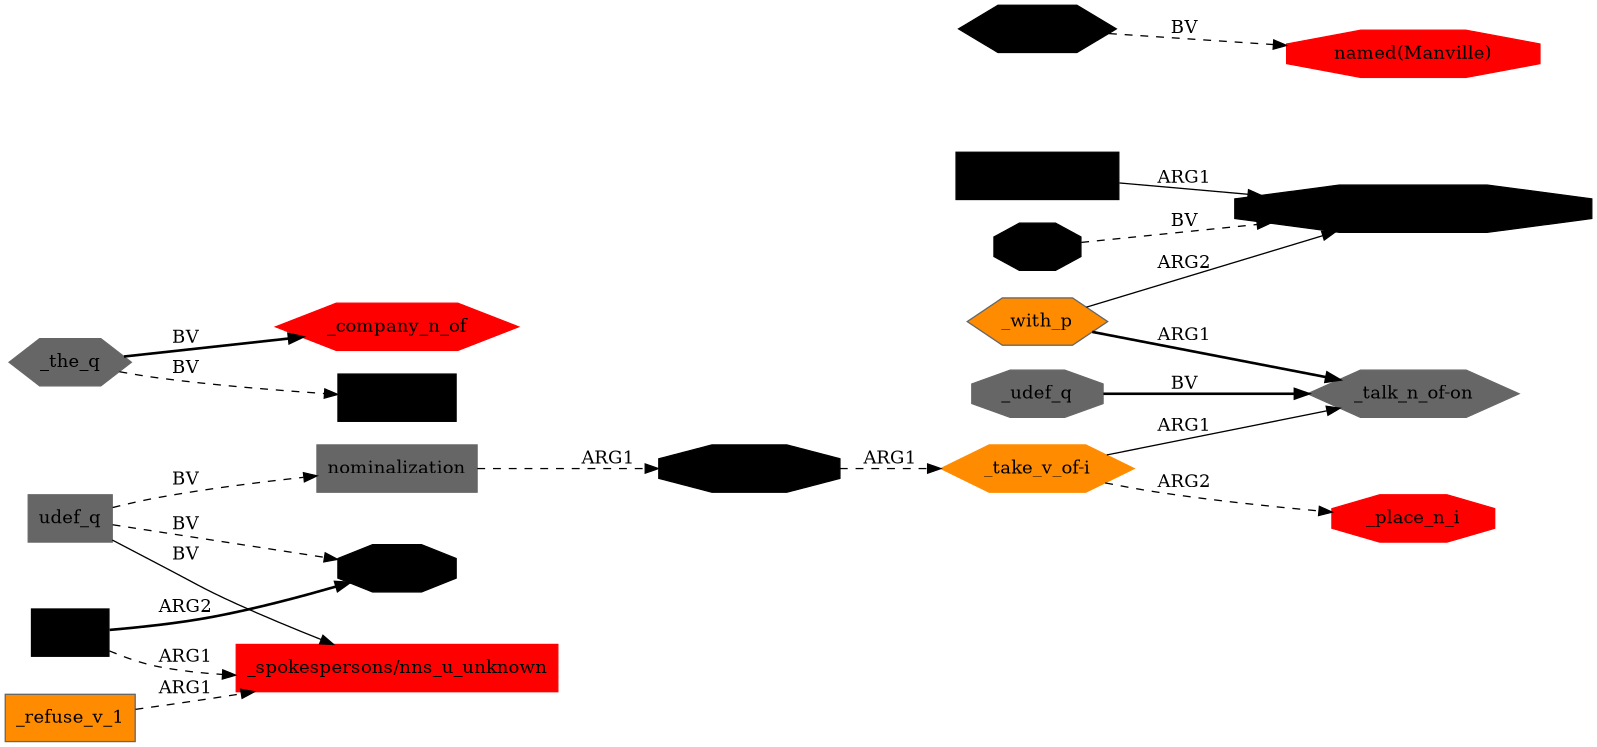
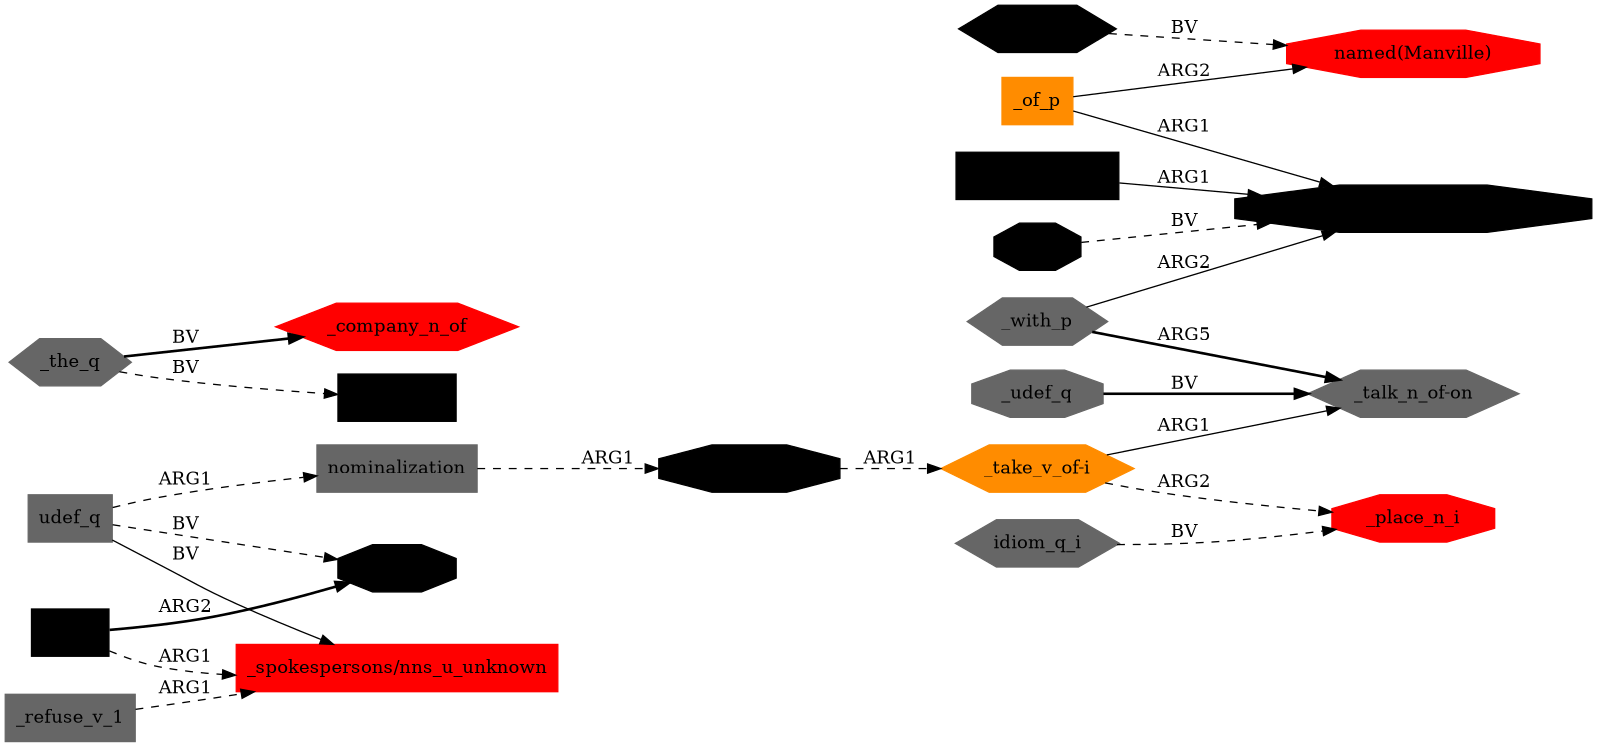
node "_of_p": added
node "_with_p": fillcolor darkorange -> gray40
edge "_with_p" -> "_talk_n_of-on": label "ARG1" -> "ARG5"
edge "udef_q" -> "nominalization": label "BV" -> "ARG1"
node "idiom_q_i": added
node "_refuse_v_1": fillcolor darkorange -> gray40
